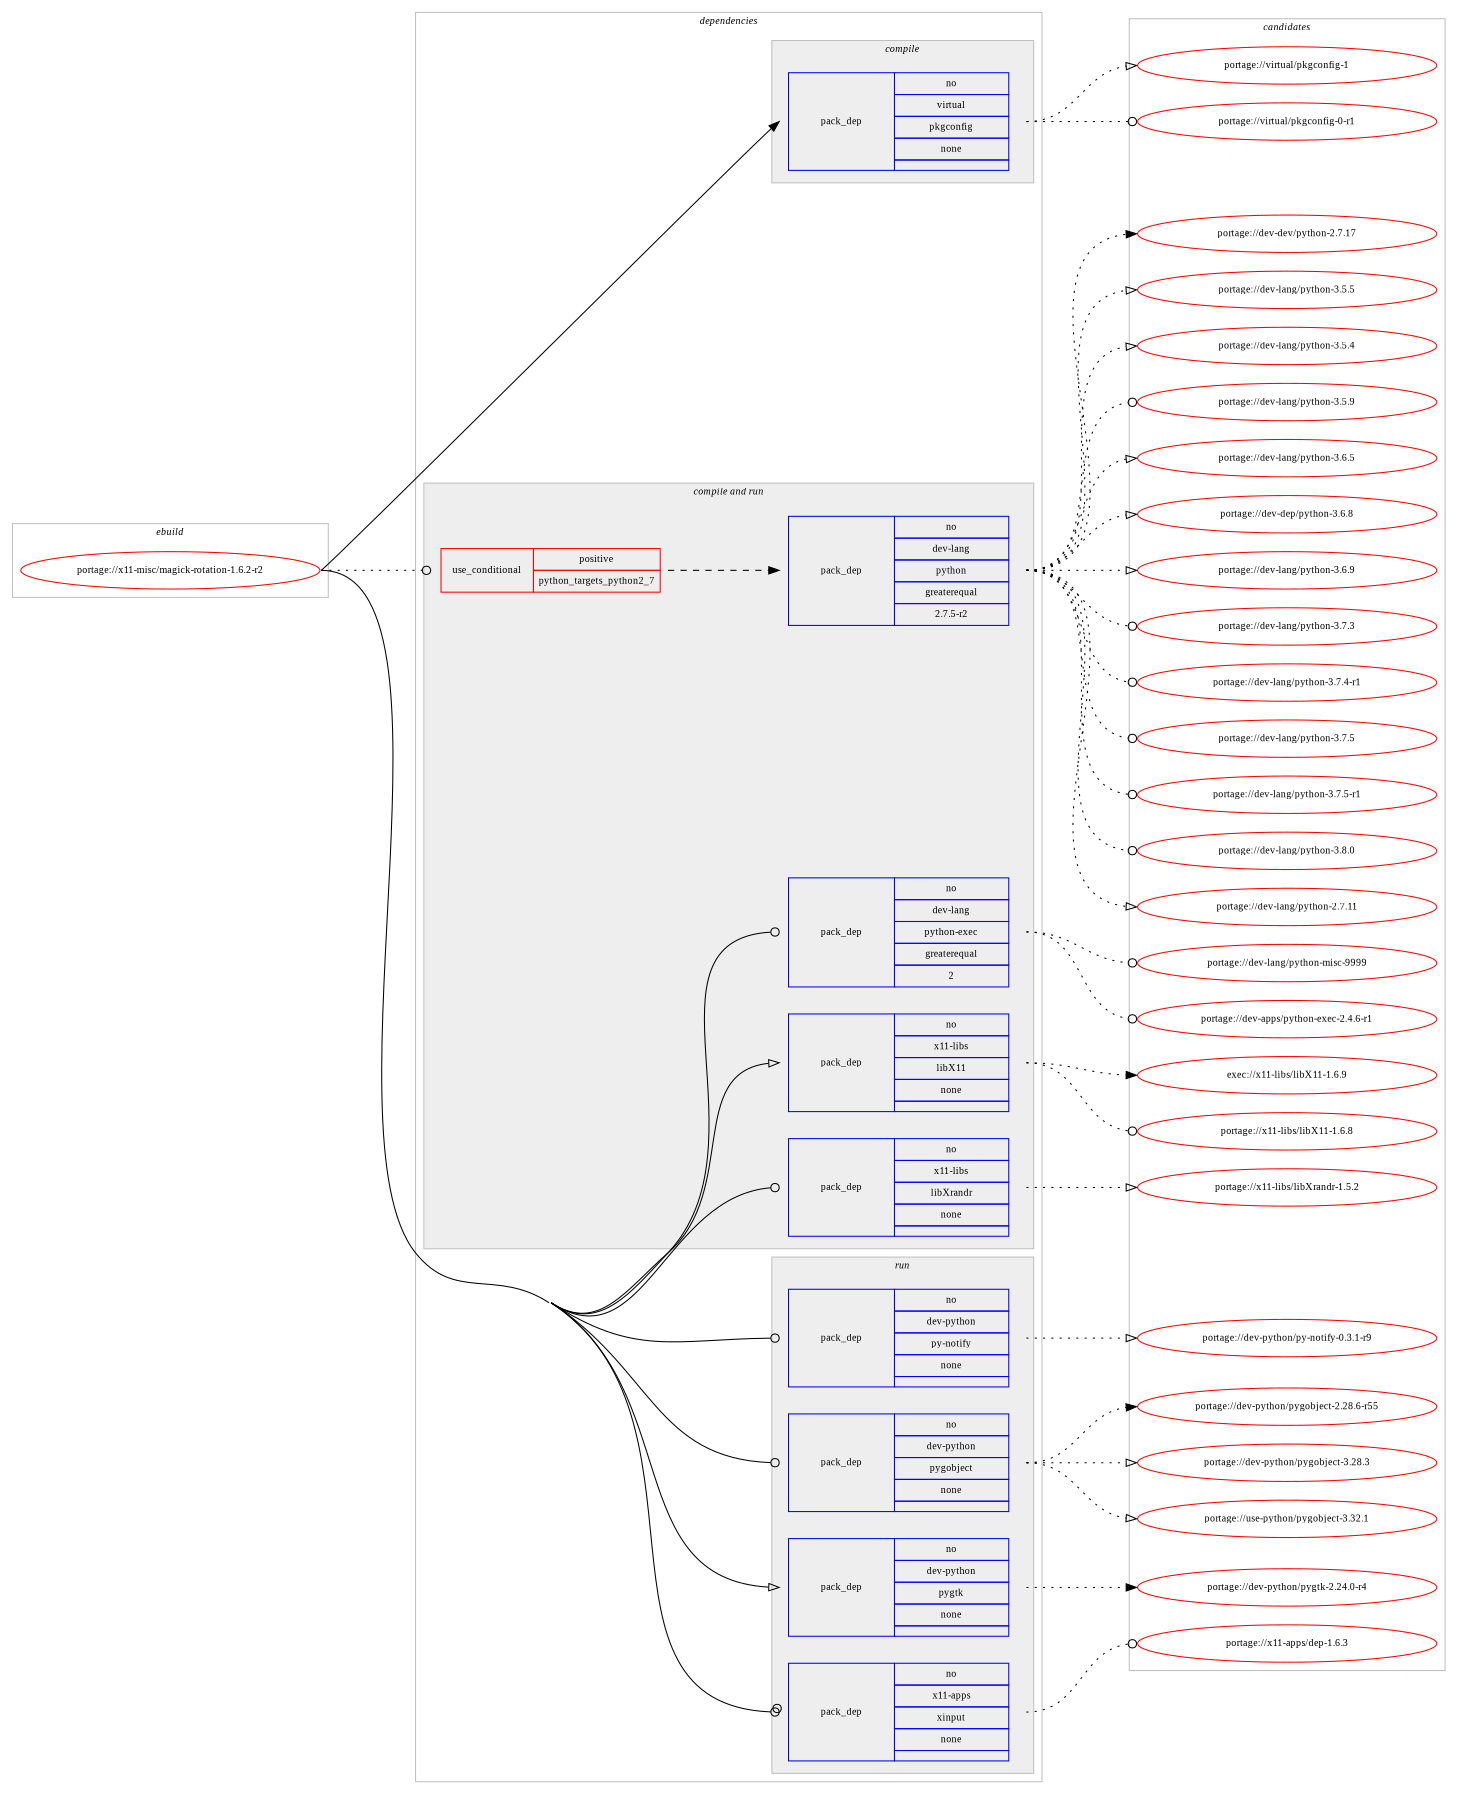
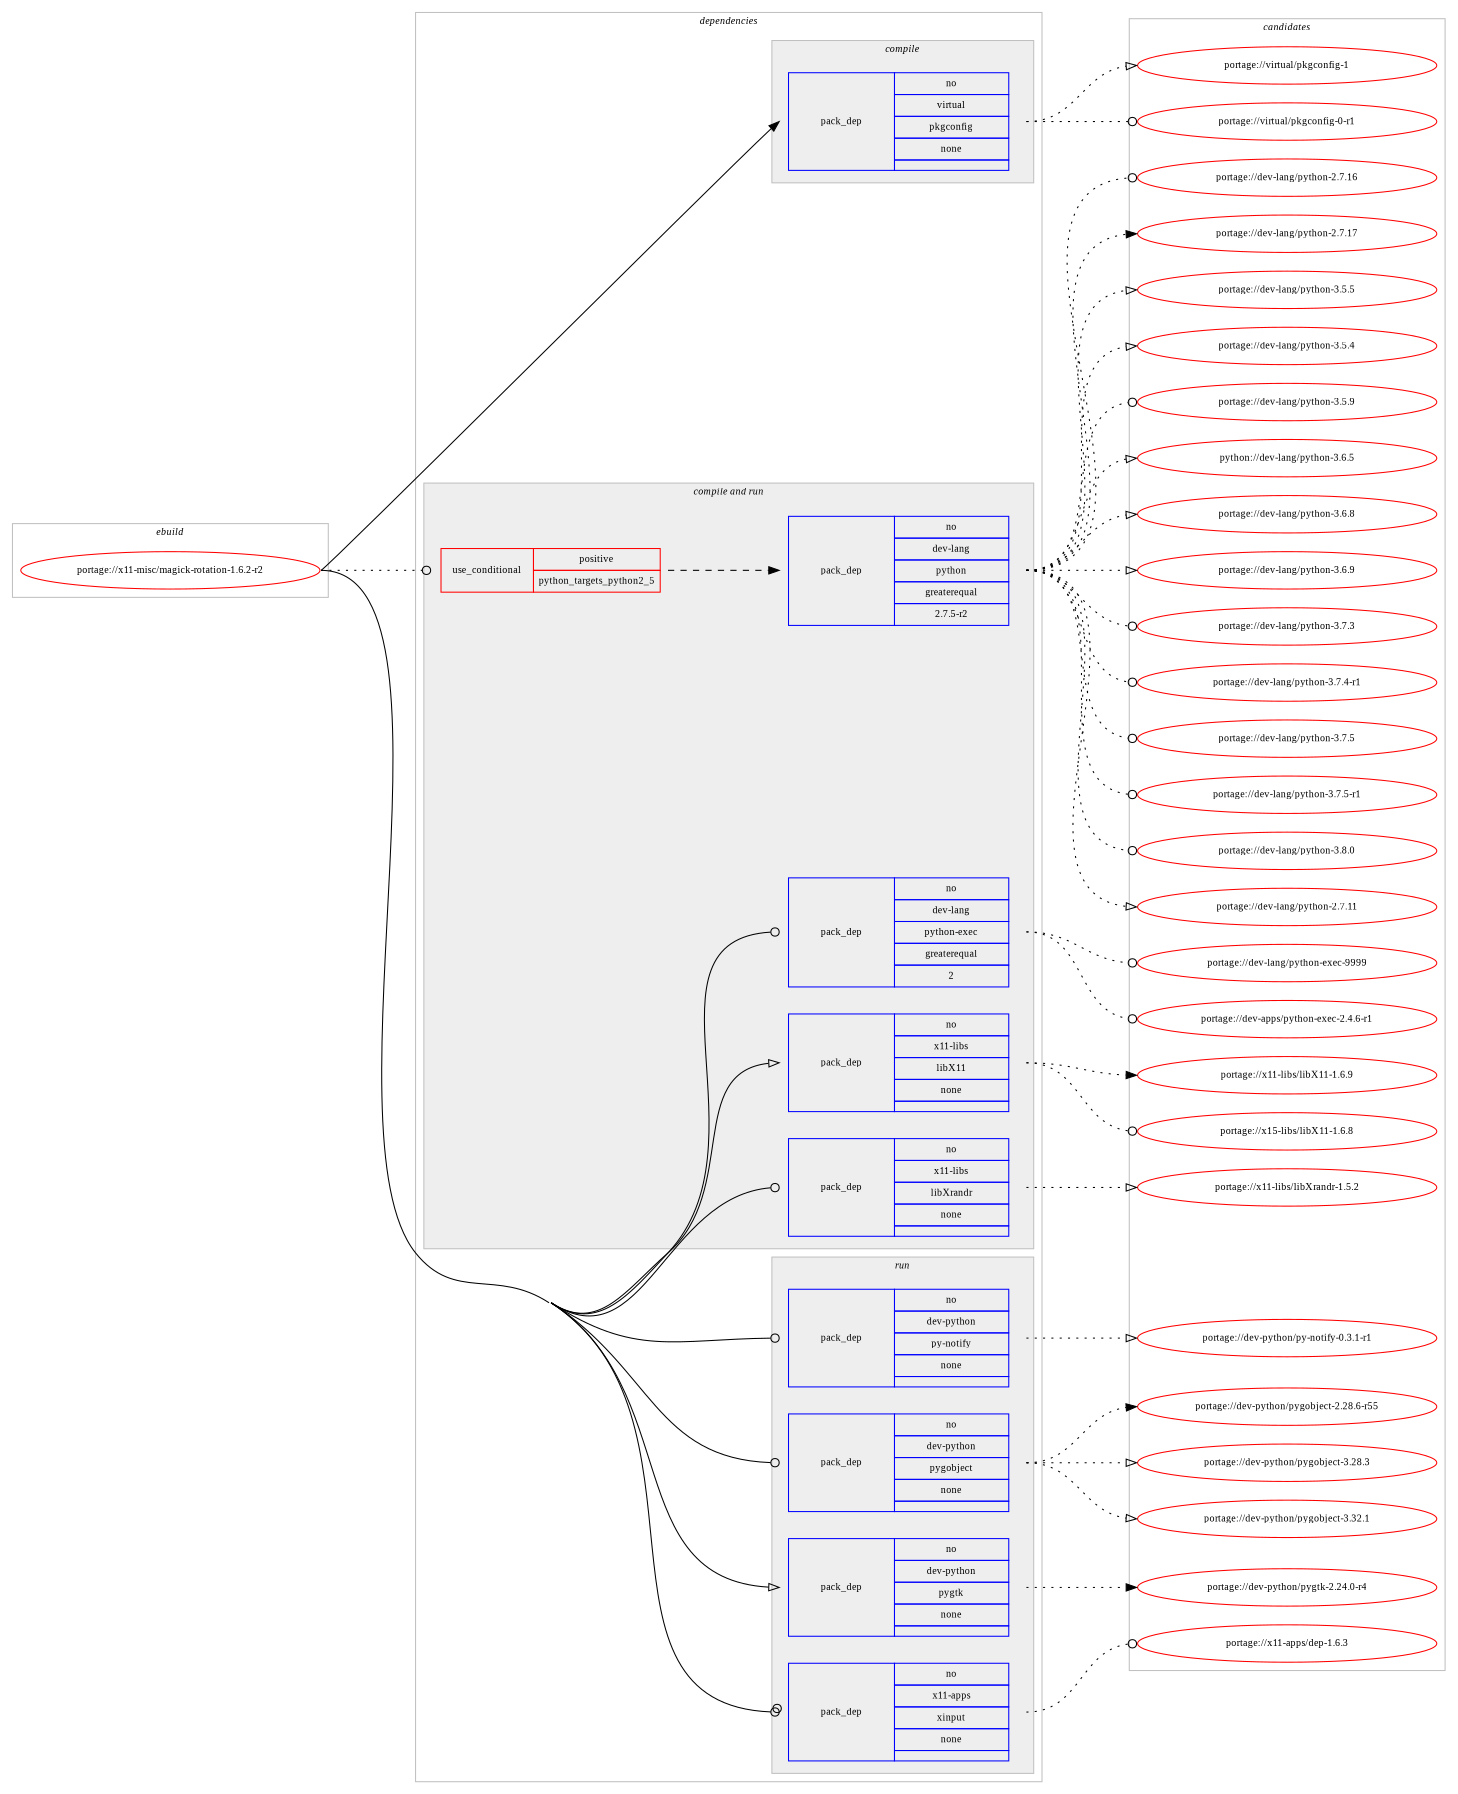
node "portage://dev-lang/python-2.7.16": added
node "portage://dev-dev/python-2.7.17": label "portage://dev-dev/python-2.7.17" -> "portage://dev-lang/python-2.7.17"
node "portage://dev-lang/python-3.6.5": label "portage://dev-lang/python-3.6.5" -> "python://dev-lang/python-3.6.5"
node "portage://dev-dep/python-3.6.8": label "portage://dev-dep/python-3.6.8" -> "portage://dev-lang/python-3.6.8"
node "use_conditional": text "python_targets_python2_7" -> "python_targets_python2_5"
node "portage://dev-lang/python-misc-9999": label "portage://dev-lang/python-misc-9999" -> "portage://dev-lang/python-exec-9999"
node "exec://x11-libs/libX11-1.6.9": label "exec://x11-libs/libX11-1.6.9" -> "portage://x11-libs/libX11-1.6.9"
node "portage://x11-libs/libX11-1.6.8": label "portage://x11-libs/libX11-1.6.8" -> "portage://x15-libs/libX11-1.6.8"
node "portage://dev-python/py-notify-0.3.1-r9": label "portage://dev-python/py-notify-0.3.1-r9" -> "portage://dev-python/py-notify-0.3.1-r1"
node "portage://use-python/pygobject-3.32.1": label "portage://use-python/pygobject-3.32.1" -> "portage://dev-python/pygobject-3.32.1"
